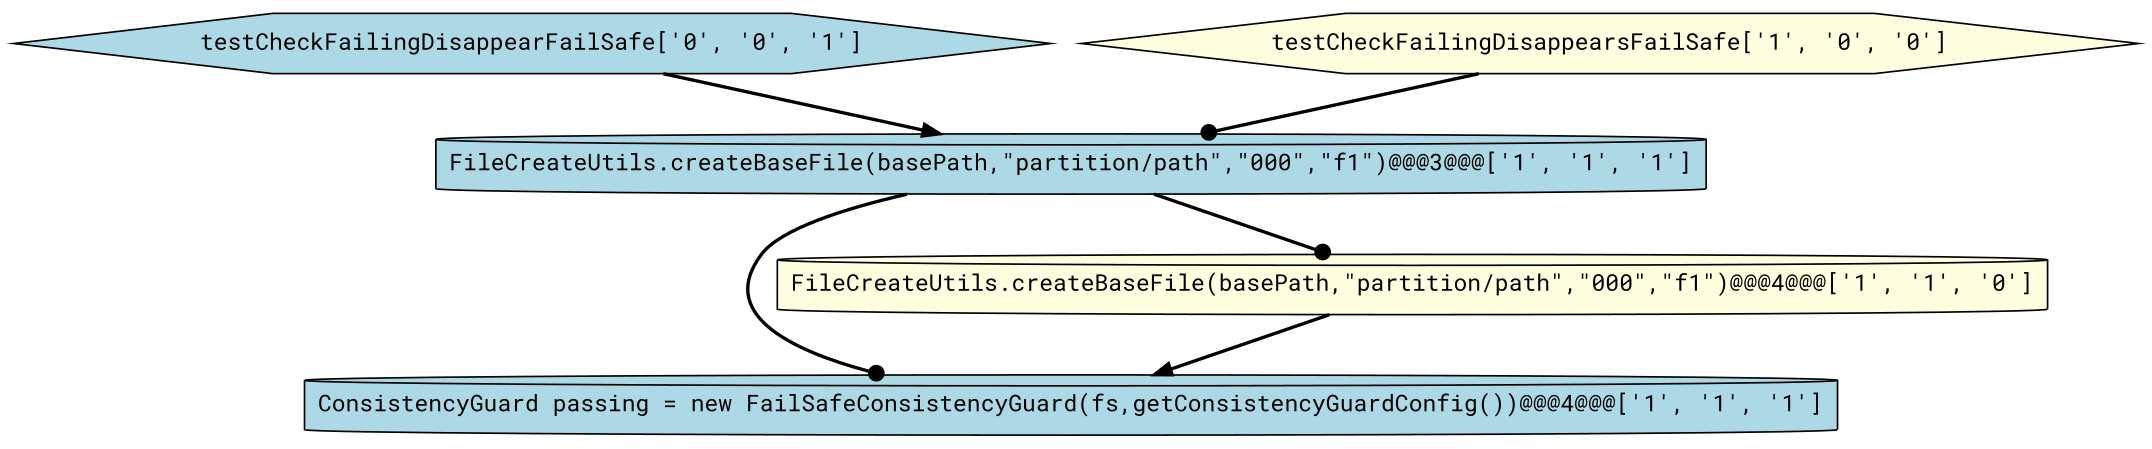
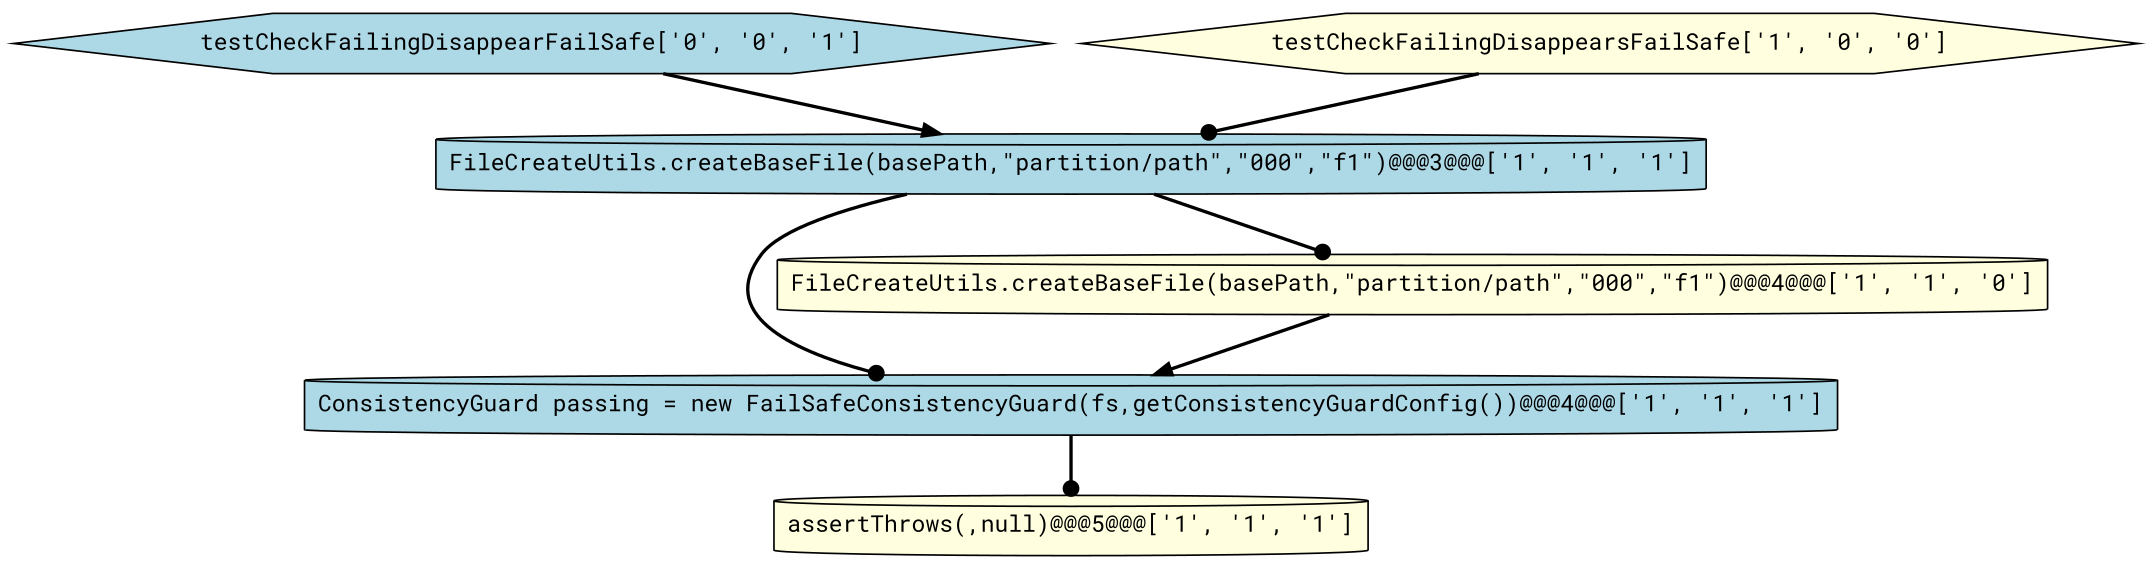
node "assertThrows(,null)@@@5@@@['1', '1', '1']": added
